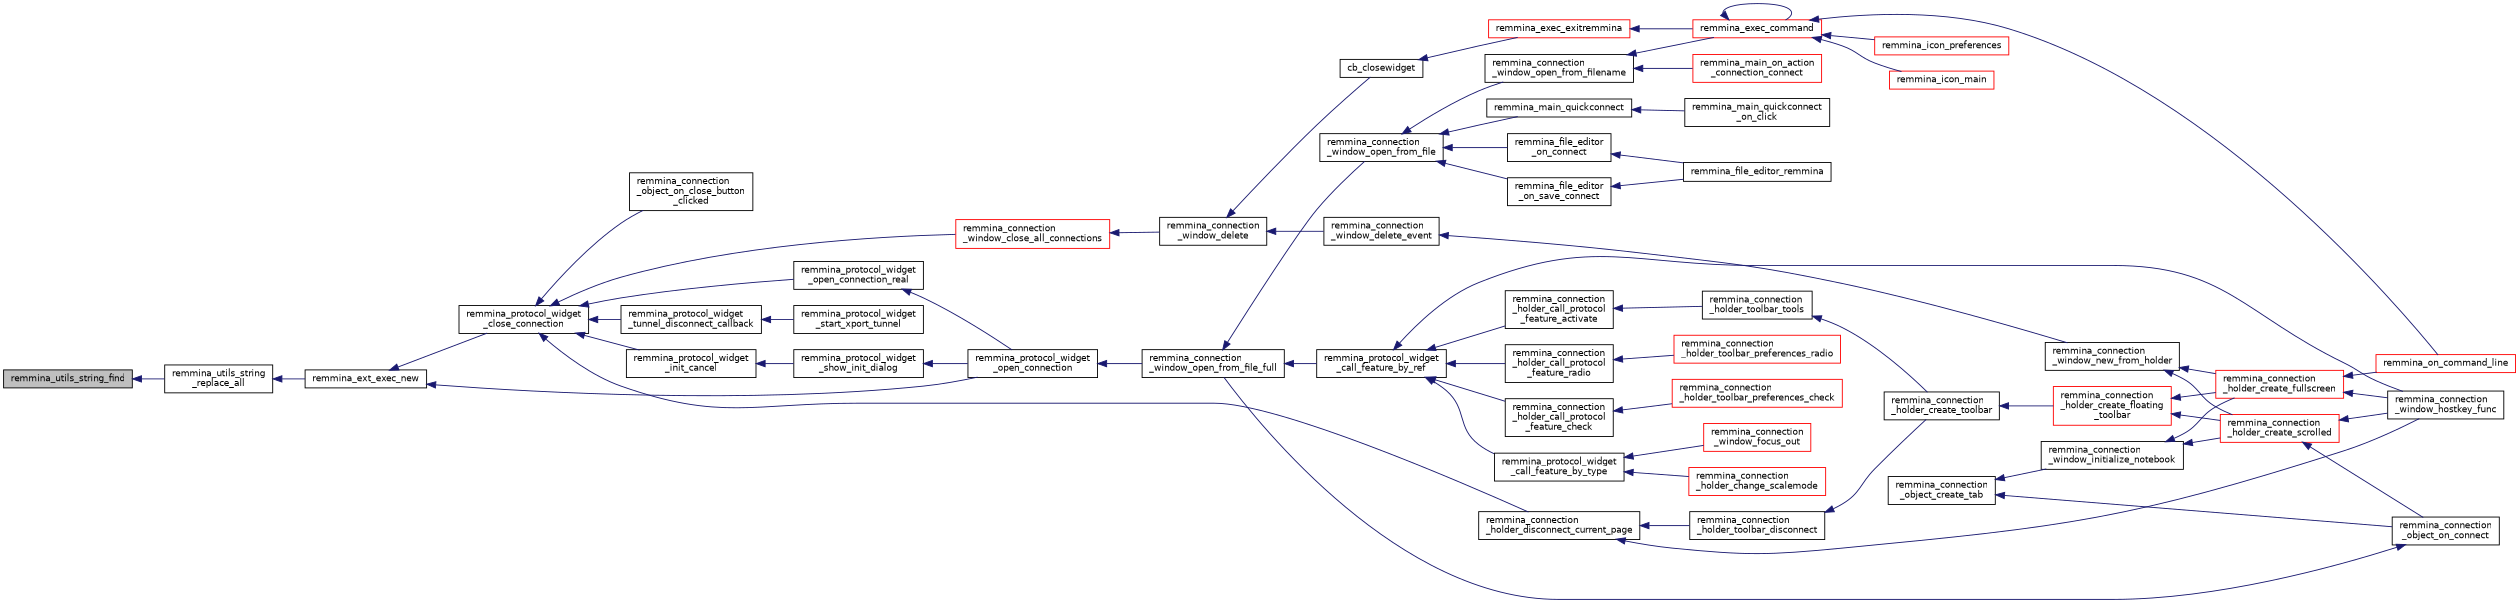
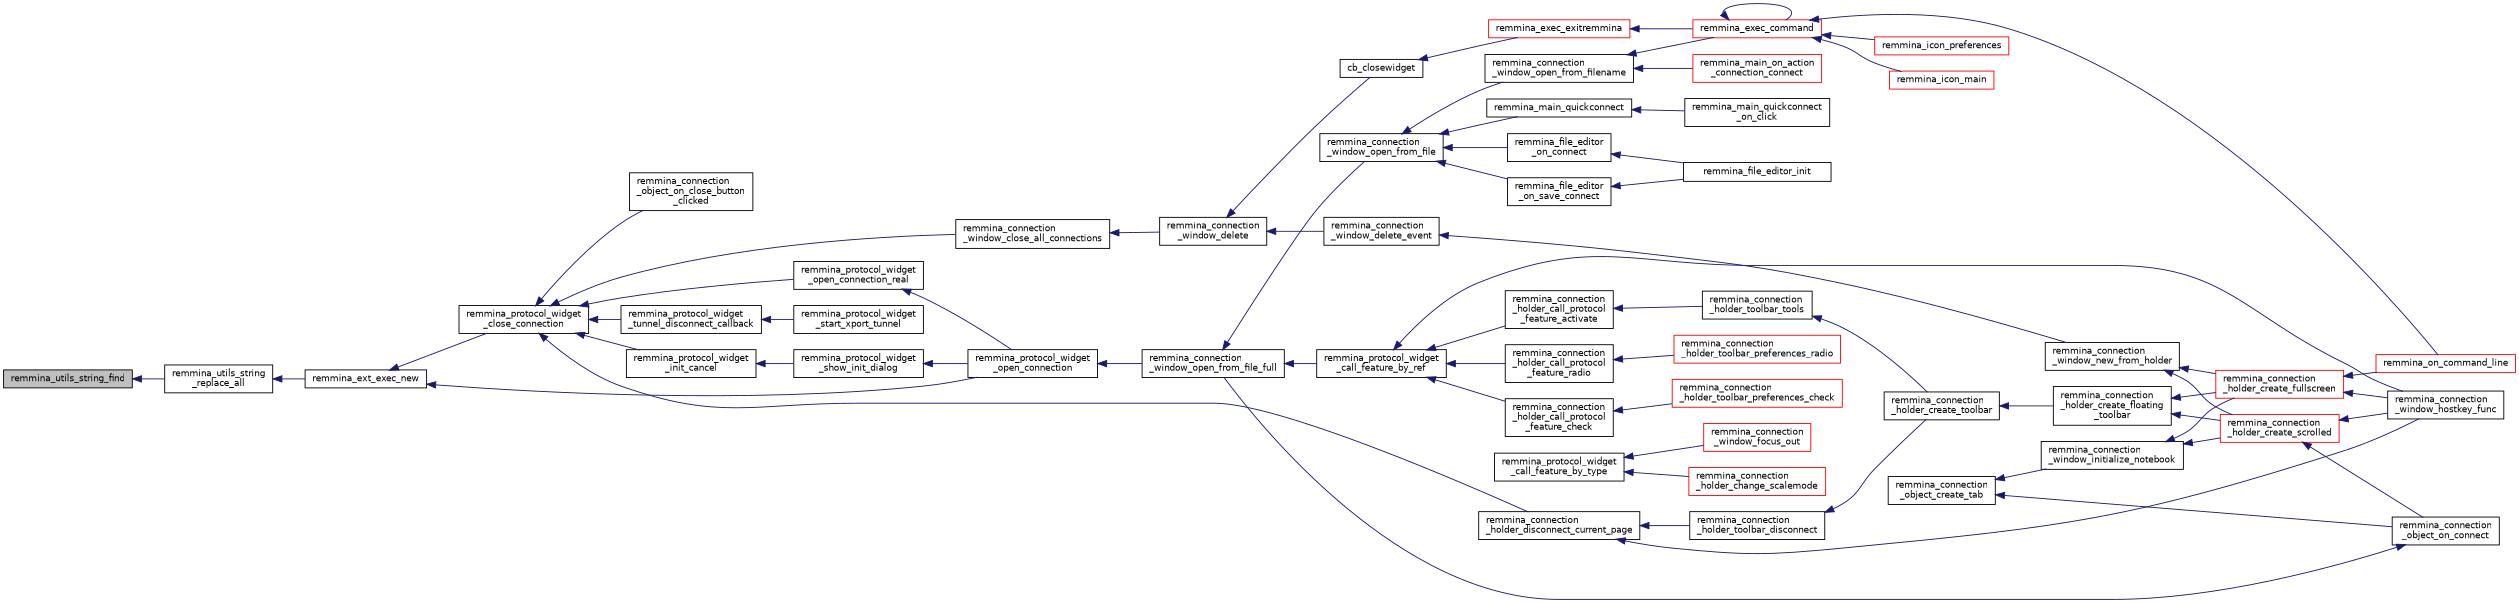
node "remmina_file_editor_remmina": label "remmina_file_editor_remmina" -> "remmina_file_editor_init"
node "remmina_connection _window_close_all_connections": color red -> black
node "remmina_connection _holder_create_floating _toolbar": color red -> black
edge "remmina_protocol_widget _call_feature_by_type" -> "remmina_protocol_widget _call_feature_by_ref": removed
